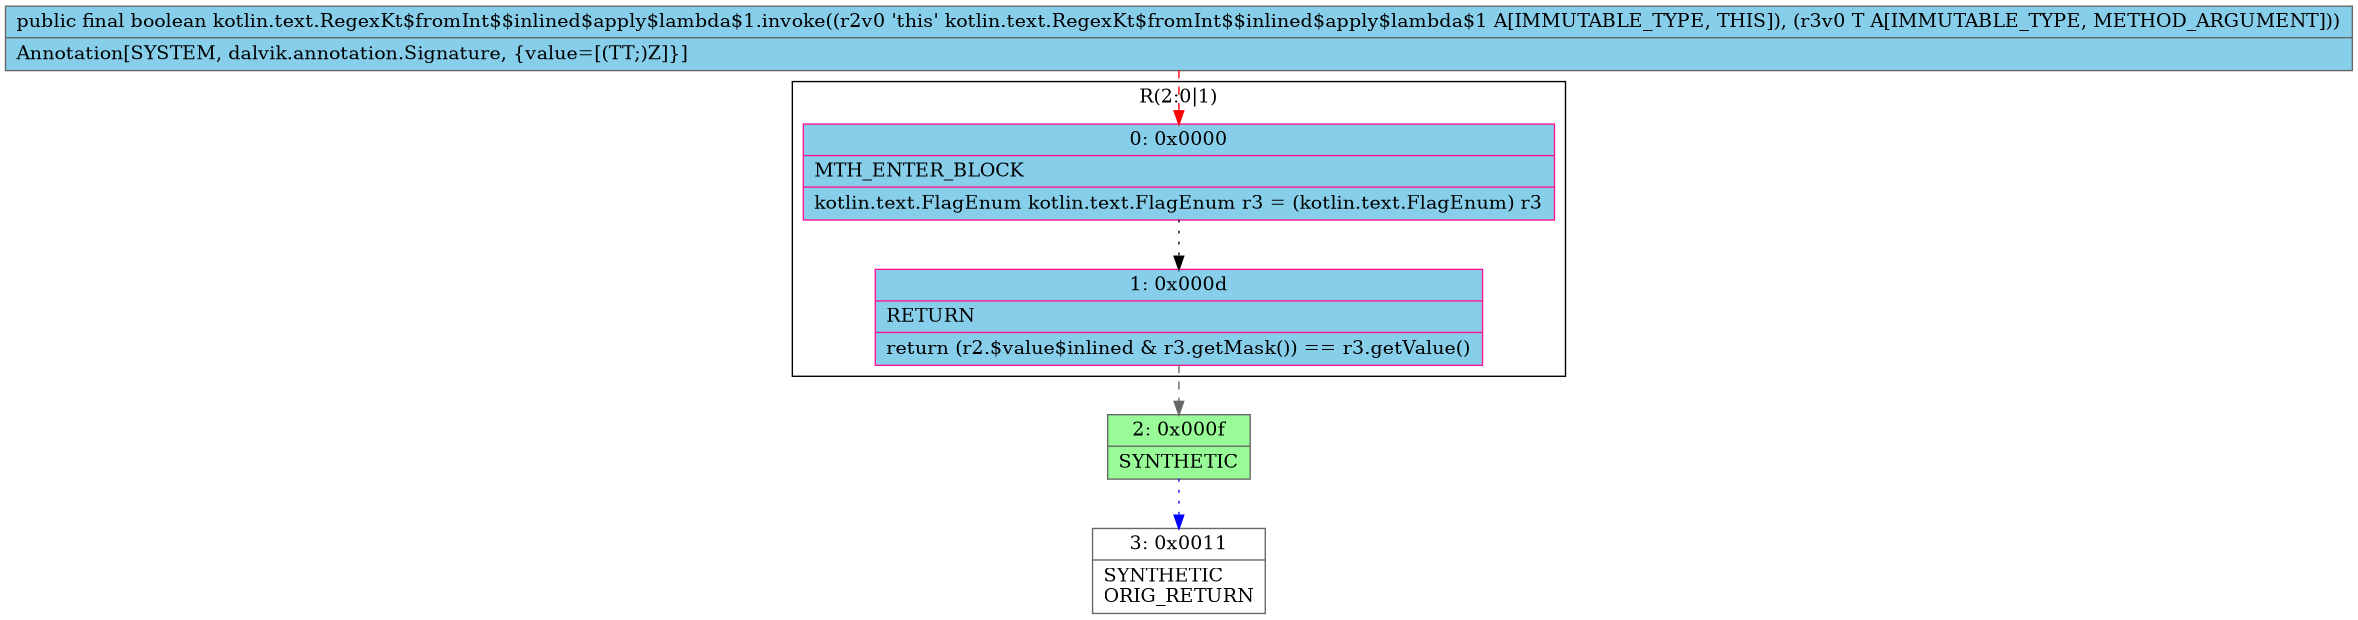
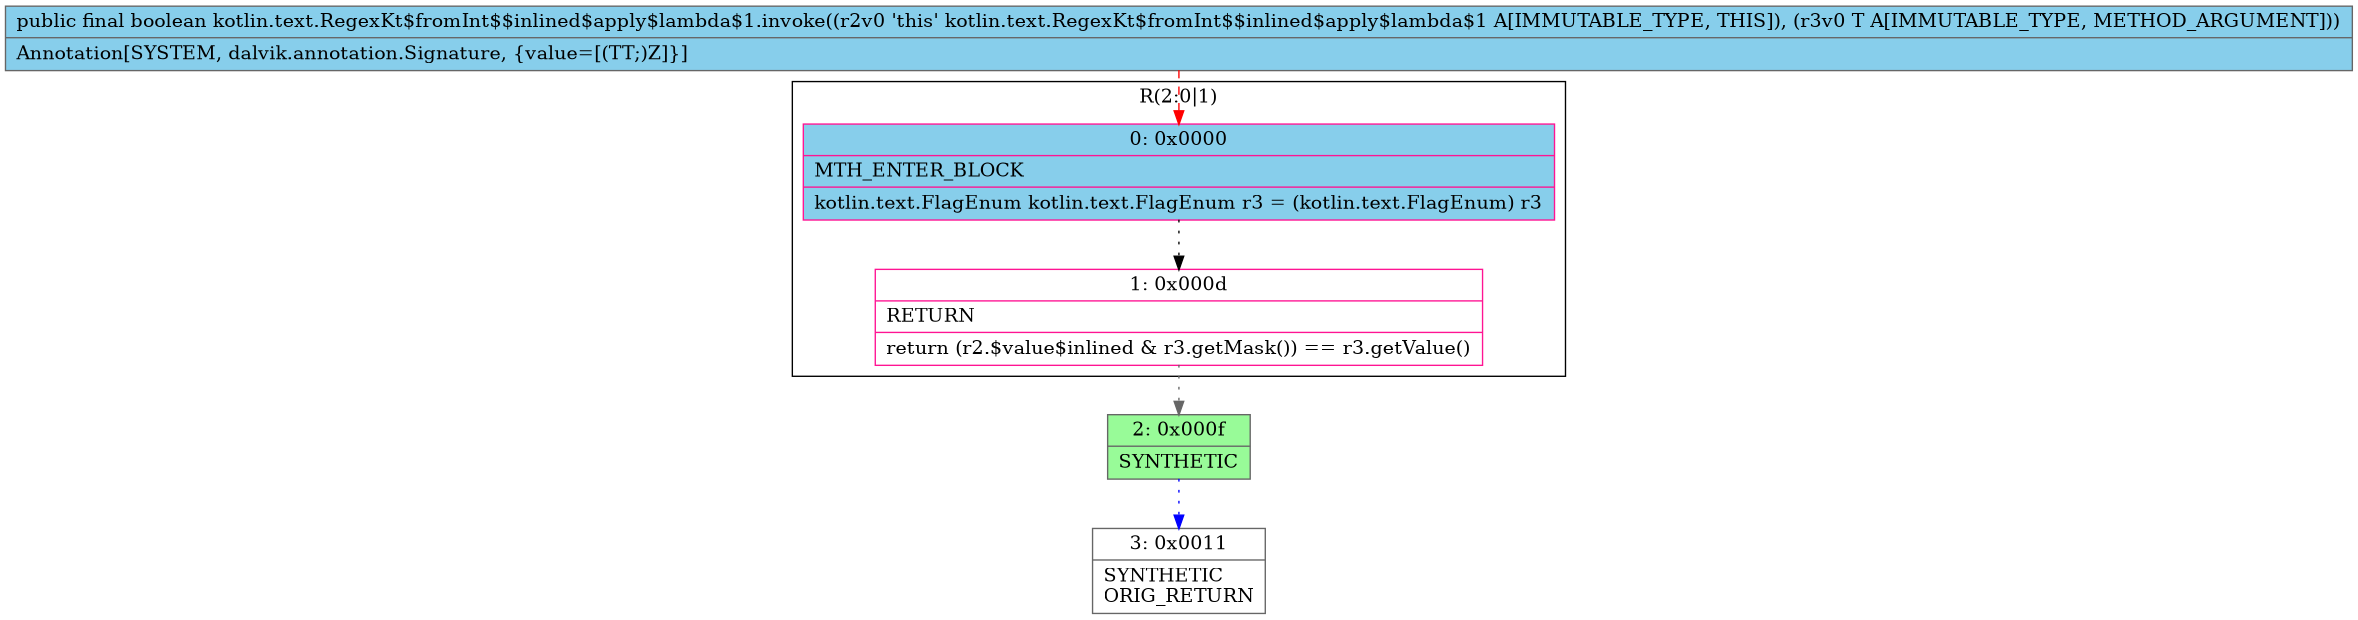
node "1: 0x000d": fillcolor skyblue -> white
edge "1: 0x000d" -> "2: 0x000f": style dashed -> dotted
